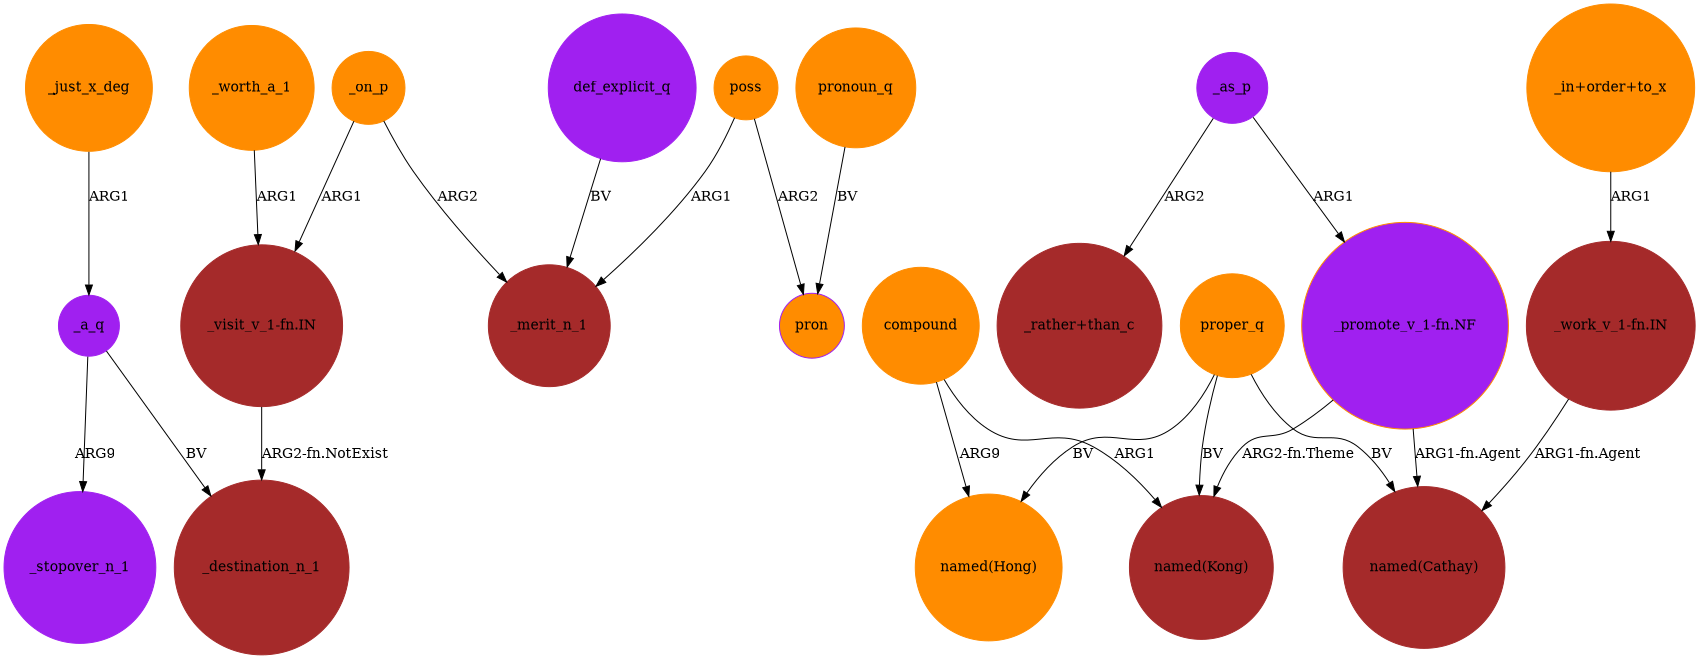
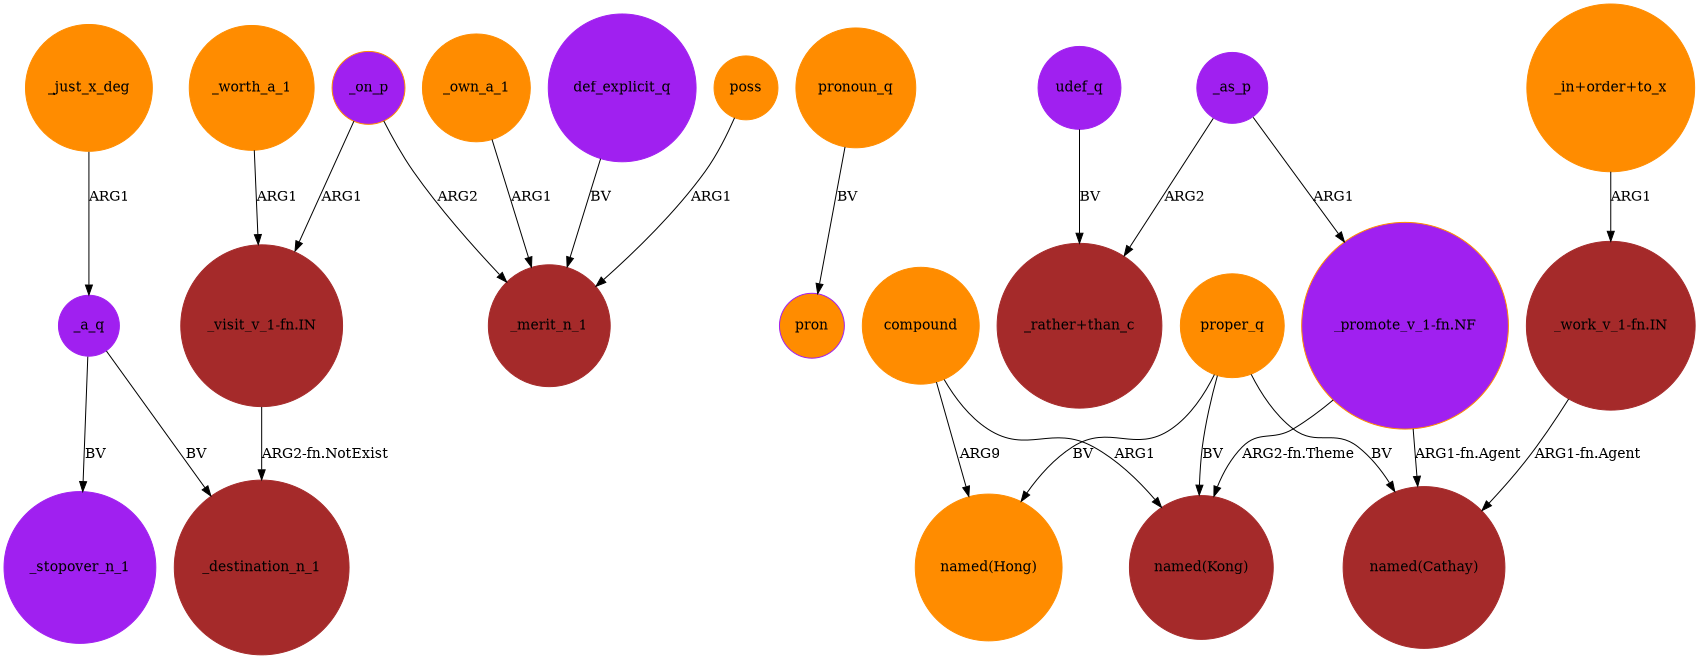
node "_on_p": fillcolor darkorange -> purple
node "_own_a_1": added
node "udef_q": added
edge "poss" -> "pron": removed, label "ARG2"
edge "_a_q" -> "_stopover_n_1": label "ARG9" -> "BV"
